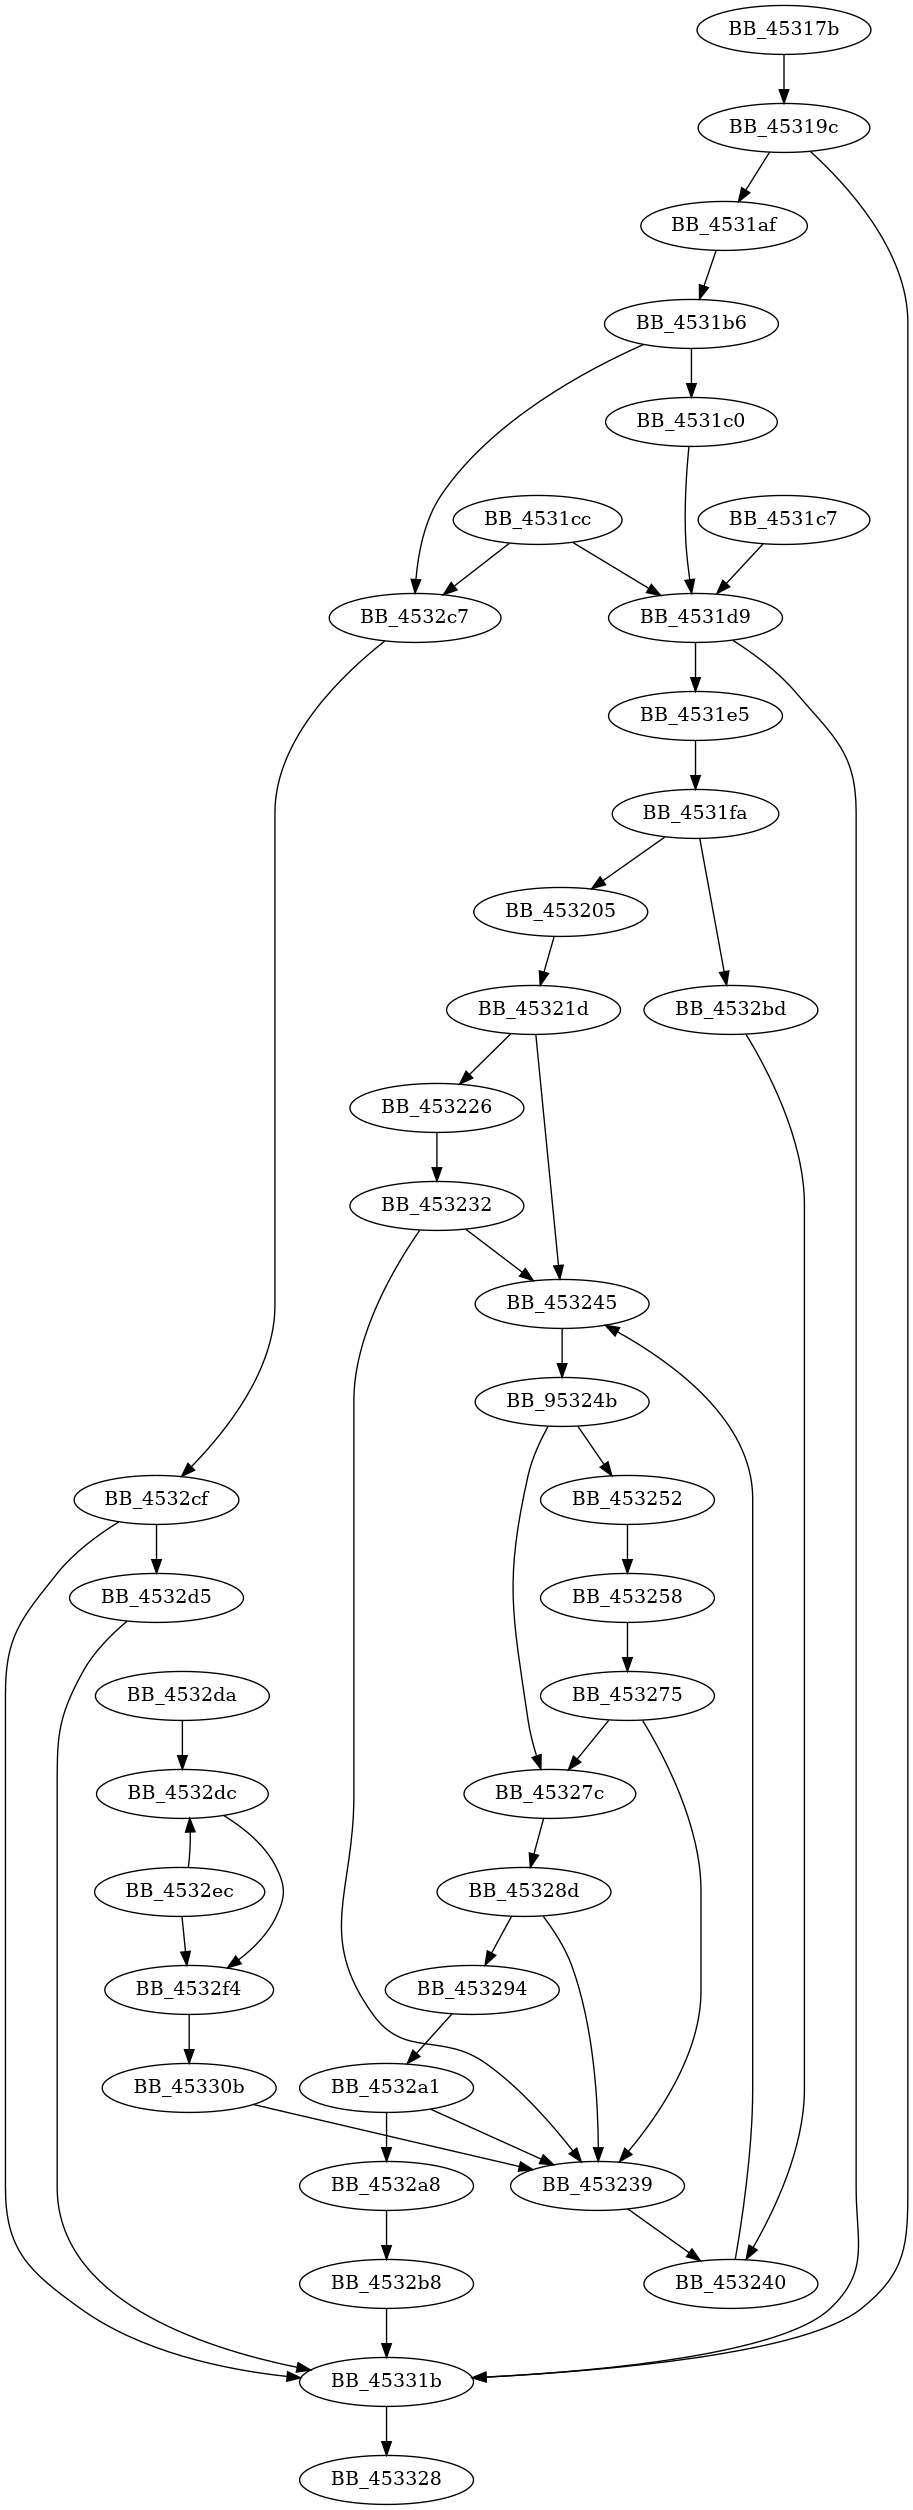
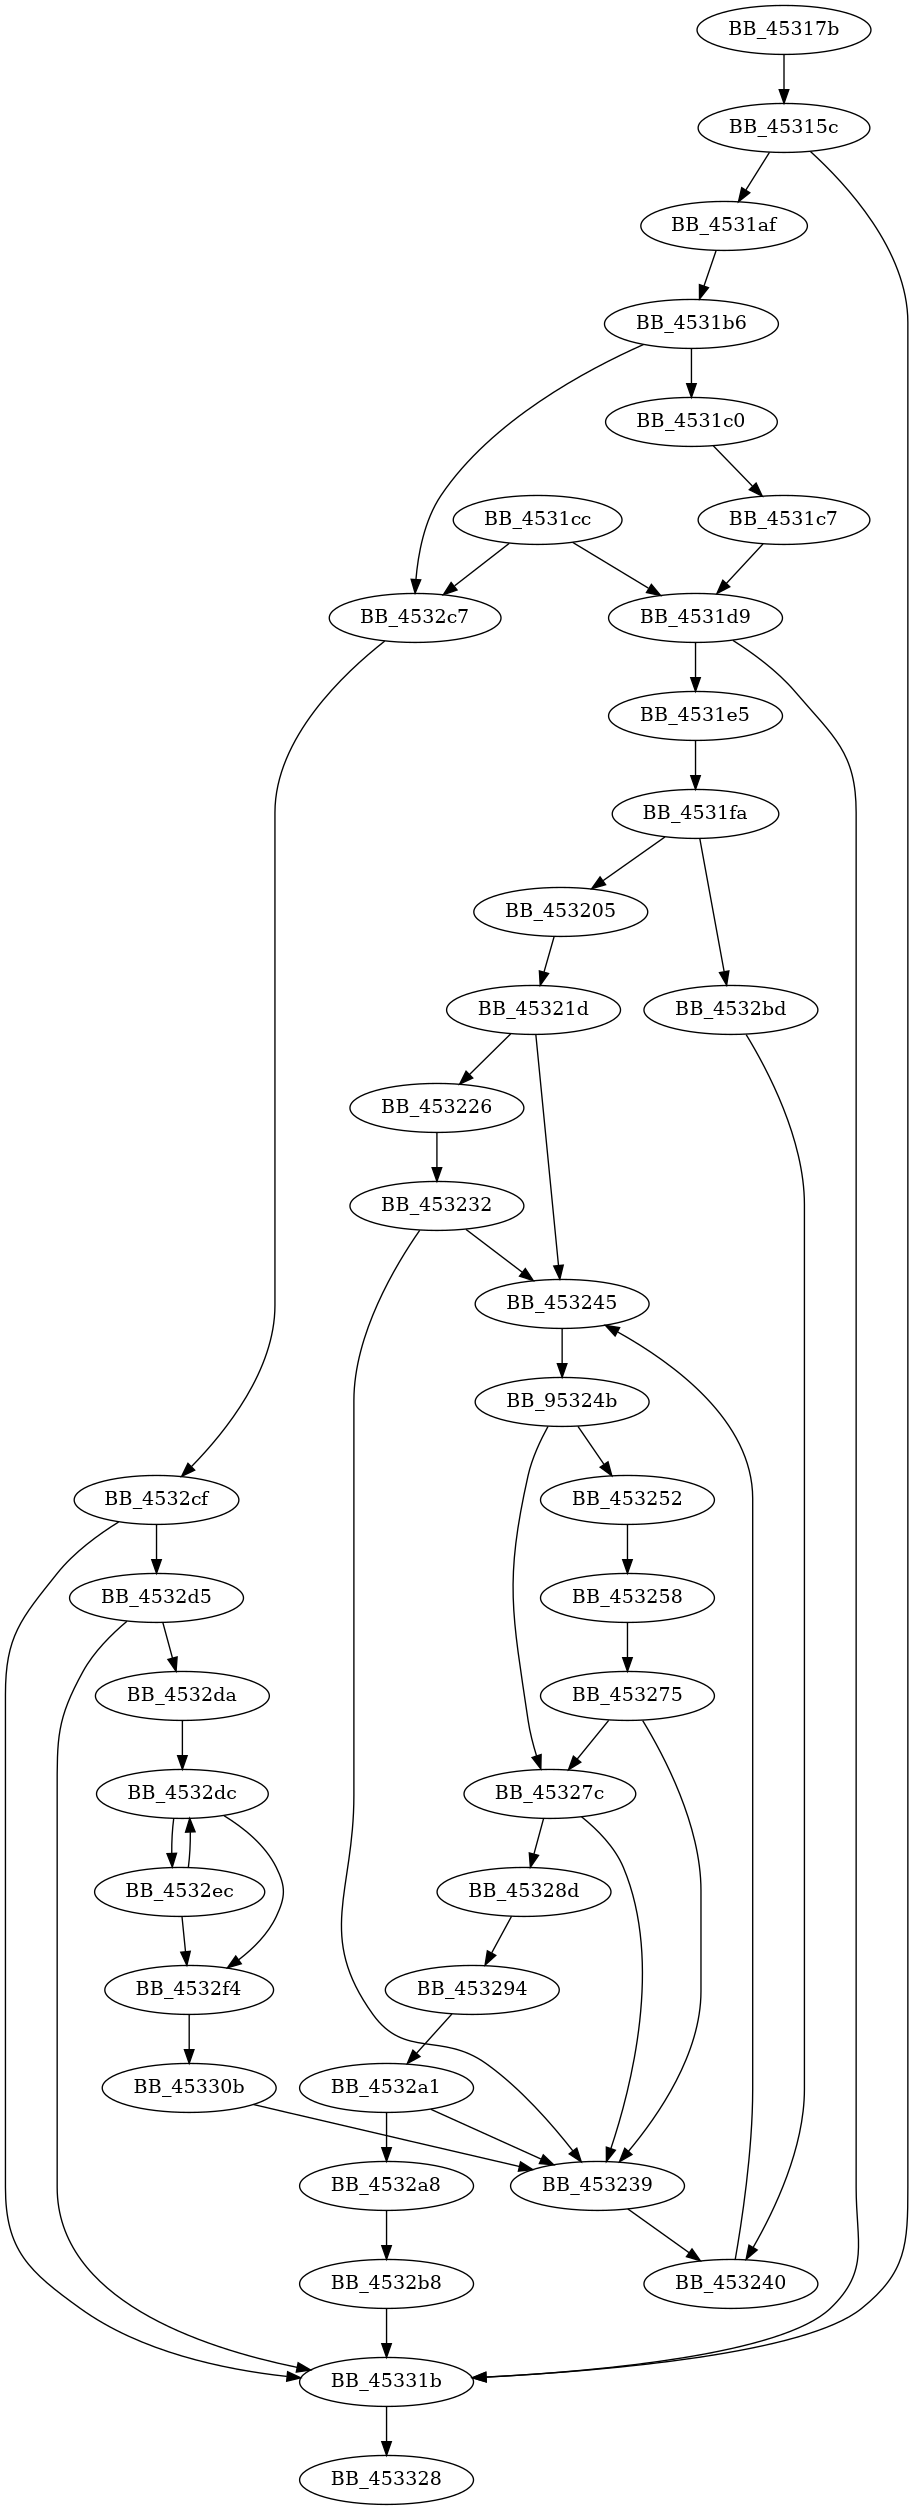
node "BB_45319c": label "BB_45319c" -> "BB_45315c"
edge "BB_4531c0" -> "BB_4531d9": now "BB_4531c0" -> "BB_4531c7"
edge "BB_4532d5" -> "BB_4532da": added
edge "BB_4532dc" -> "BB_4532ec": added
edge "BB_45328d" -> "BB_453239": now "BB_45327c" -> "BB_453239"
